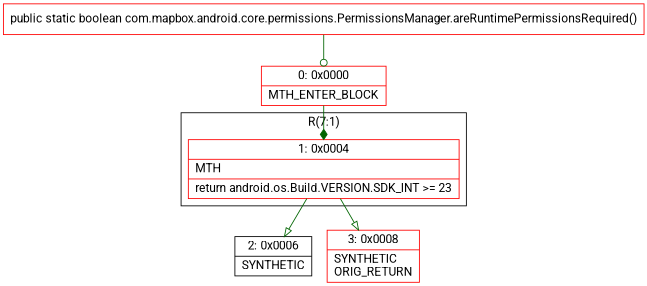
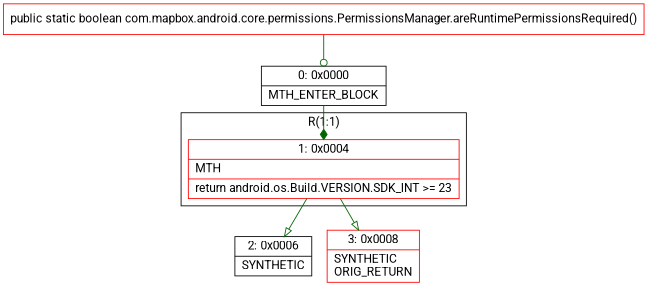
node "0: 0x0000": color red -> black
cluster "R(7:1)": label "R(7:1)" -> "R(1:1)"
